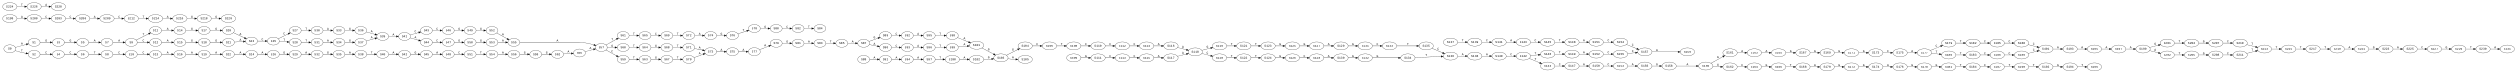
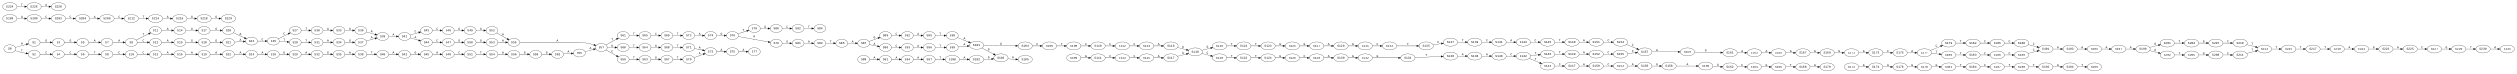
edge "S77" -> "S79": now "S76" -> "S79"
edge "S135" -> "S136": now "S135" -> "S137"
edge "S103" -> "S104": now "S101" -> "S104"
edge "S160" -> "S161": now "S159" -> "S161"
edge "S170" -> "S172": removed, label "G"
